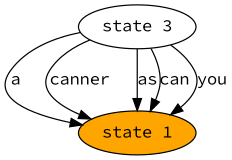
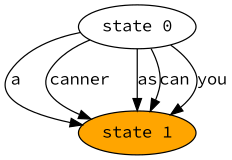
node "state 3": label "state 3" -> "state 0"
